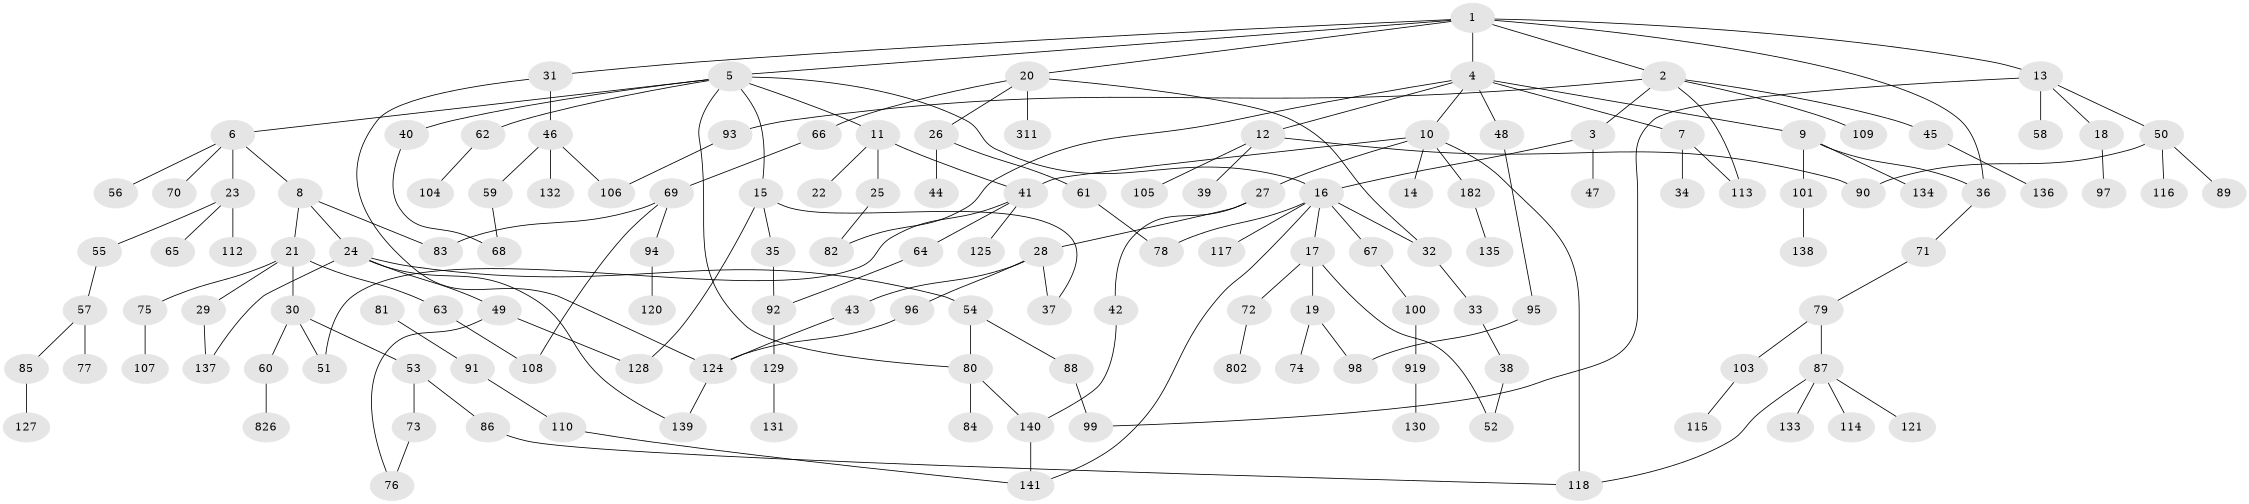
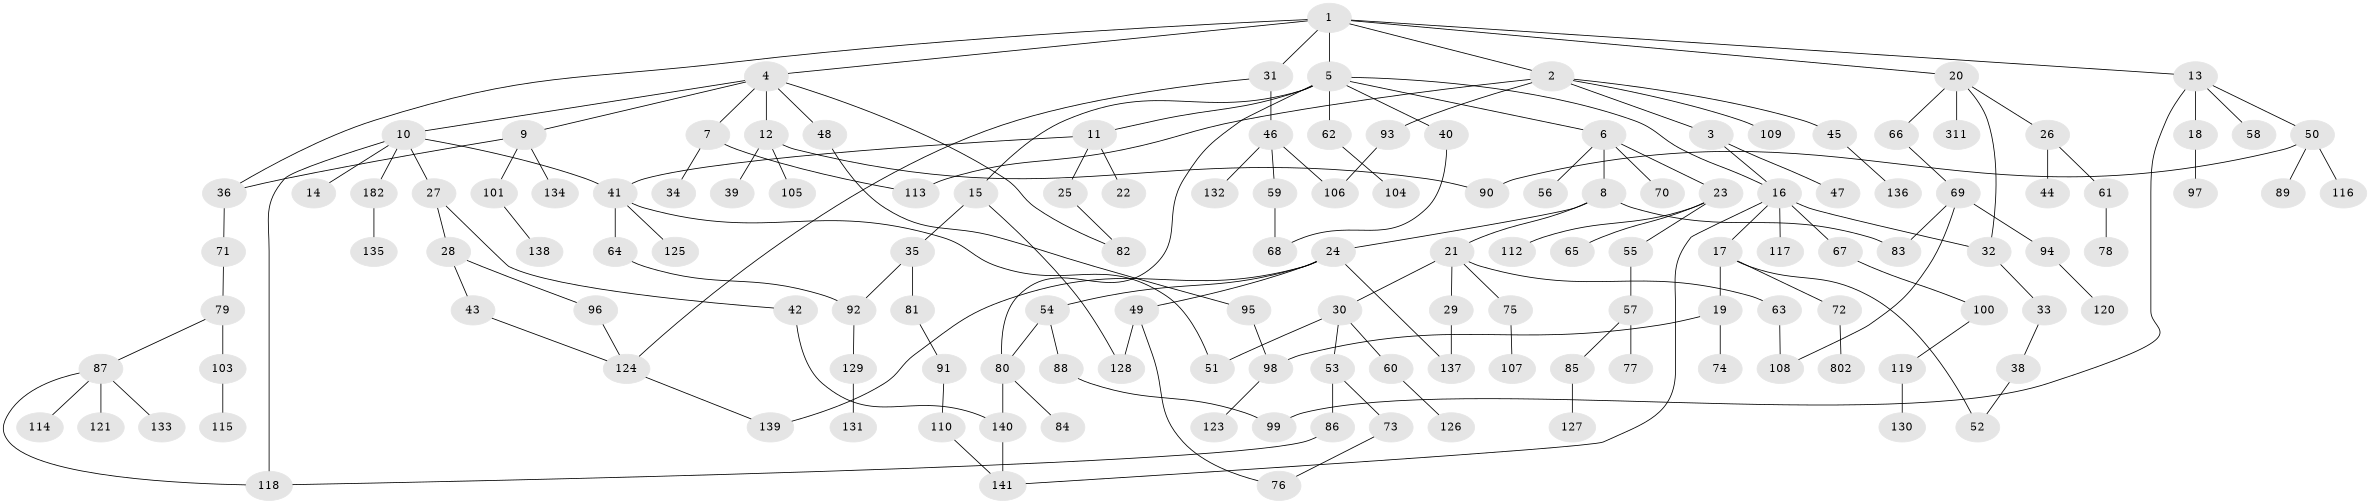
edge "16" -- "78": removed
edge "35" -- "81": added
node "37": removed
node "919": label "919" -> "119"
node "826": label "826" -> "126"
node "123": added
